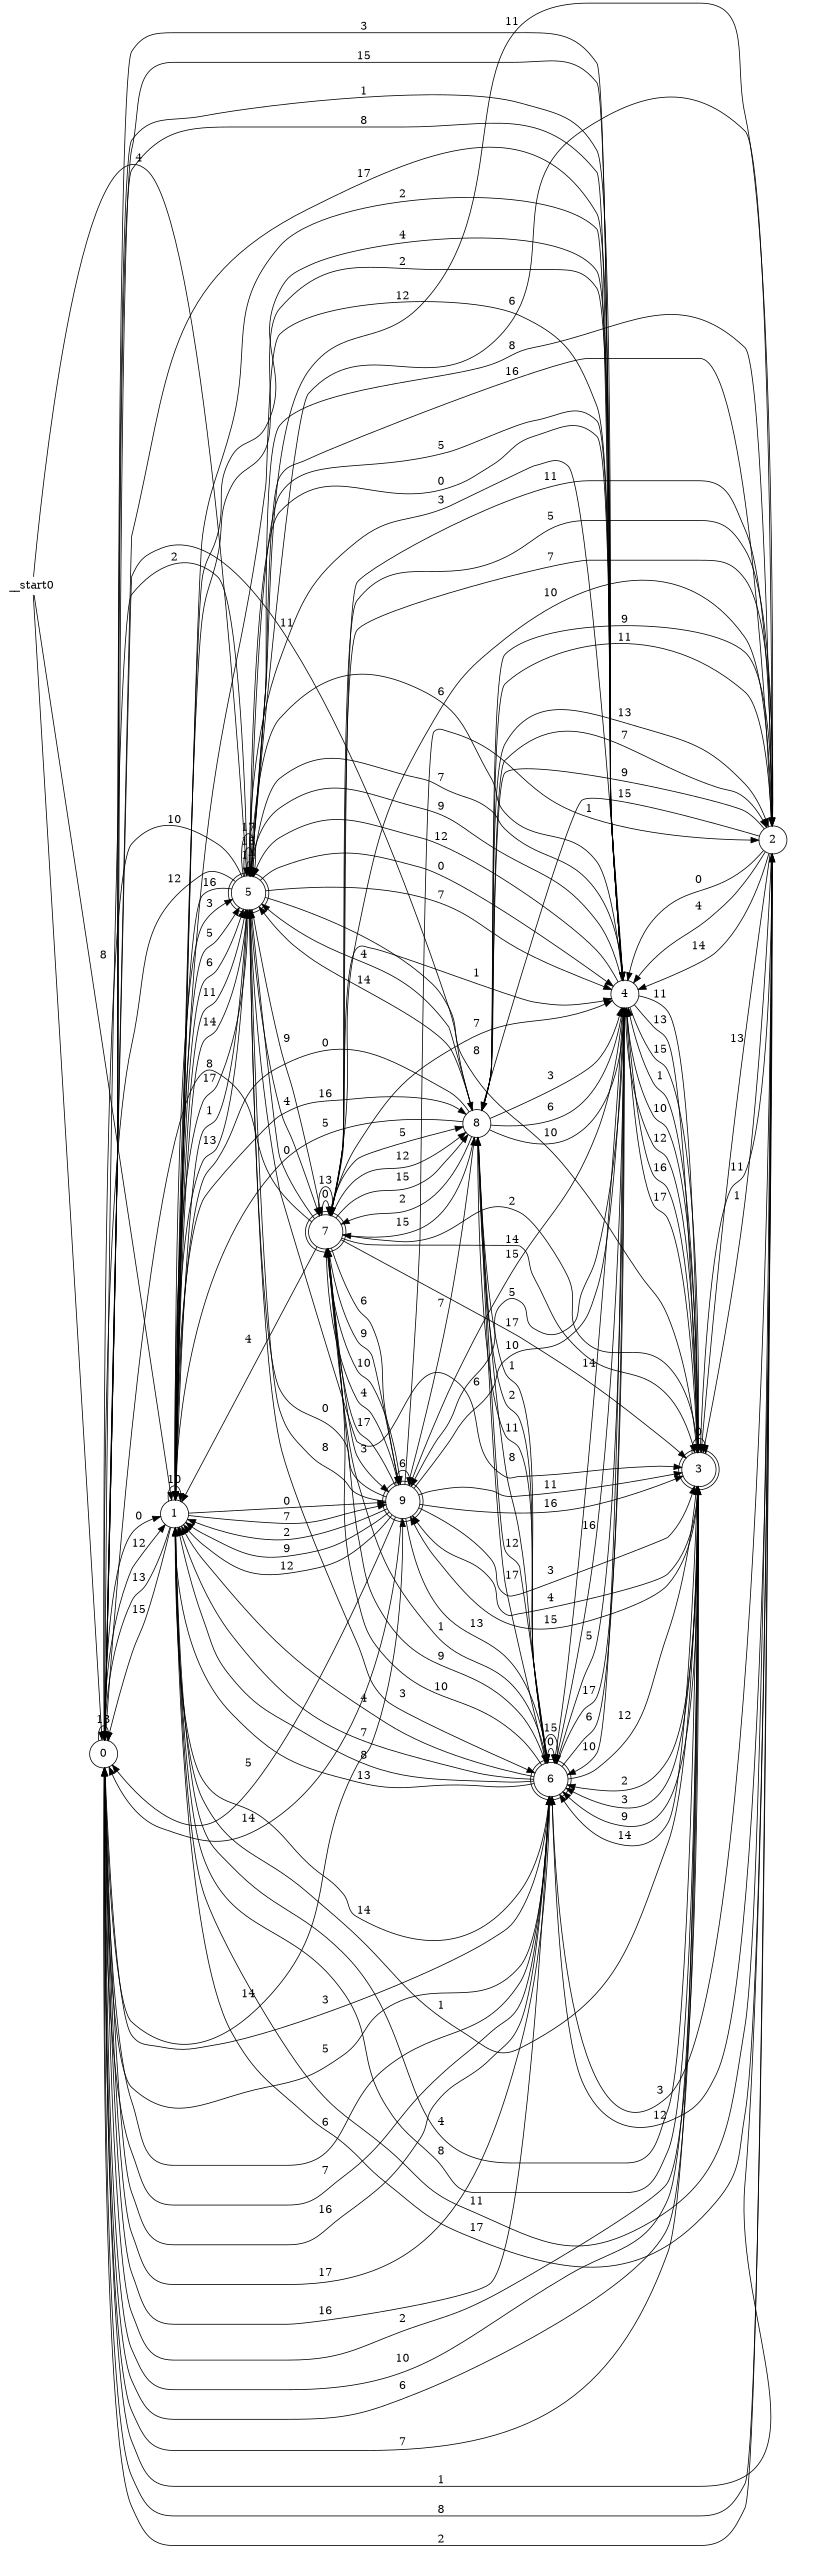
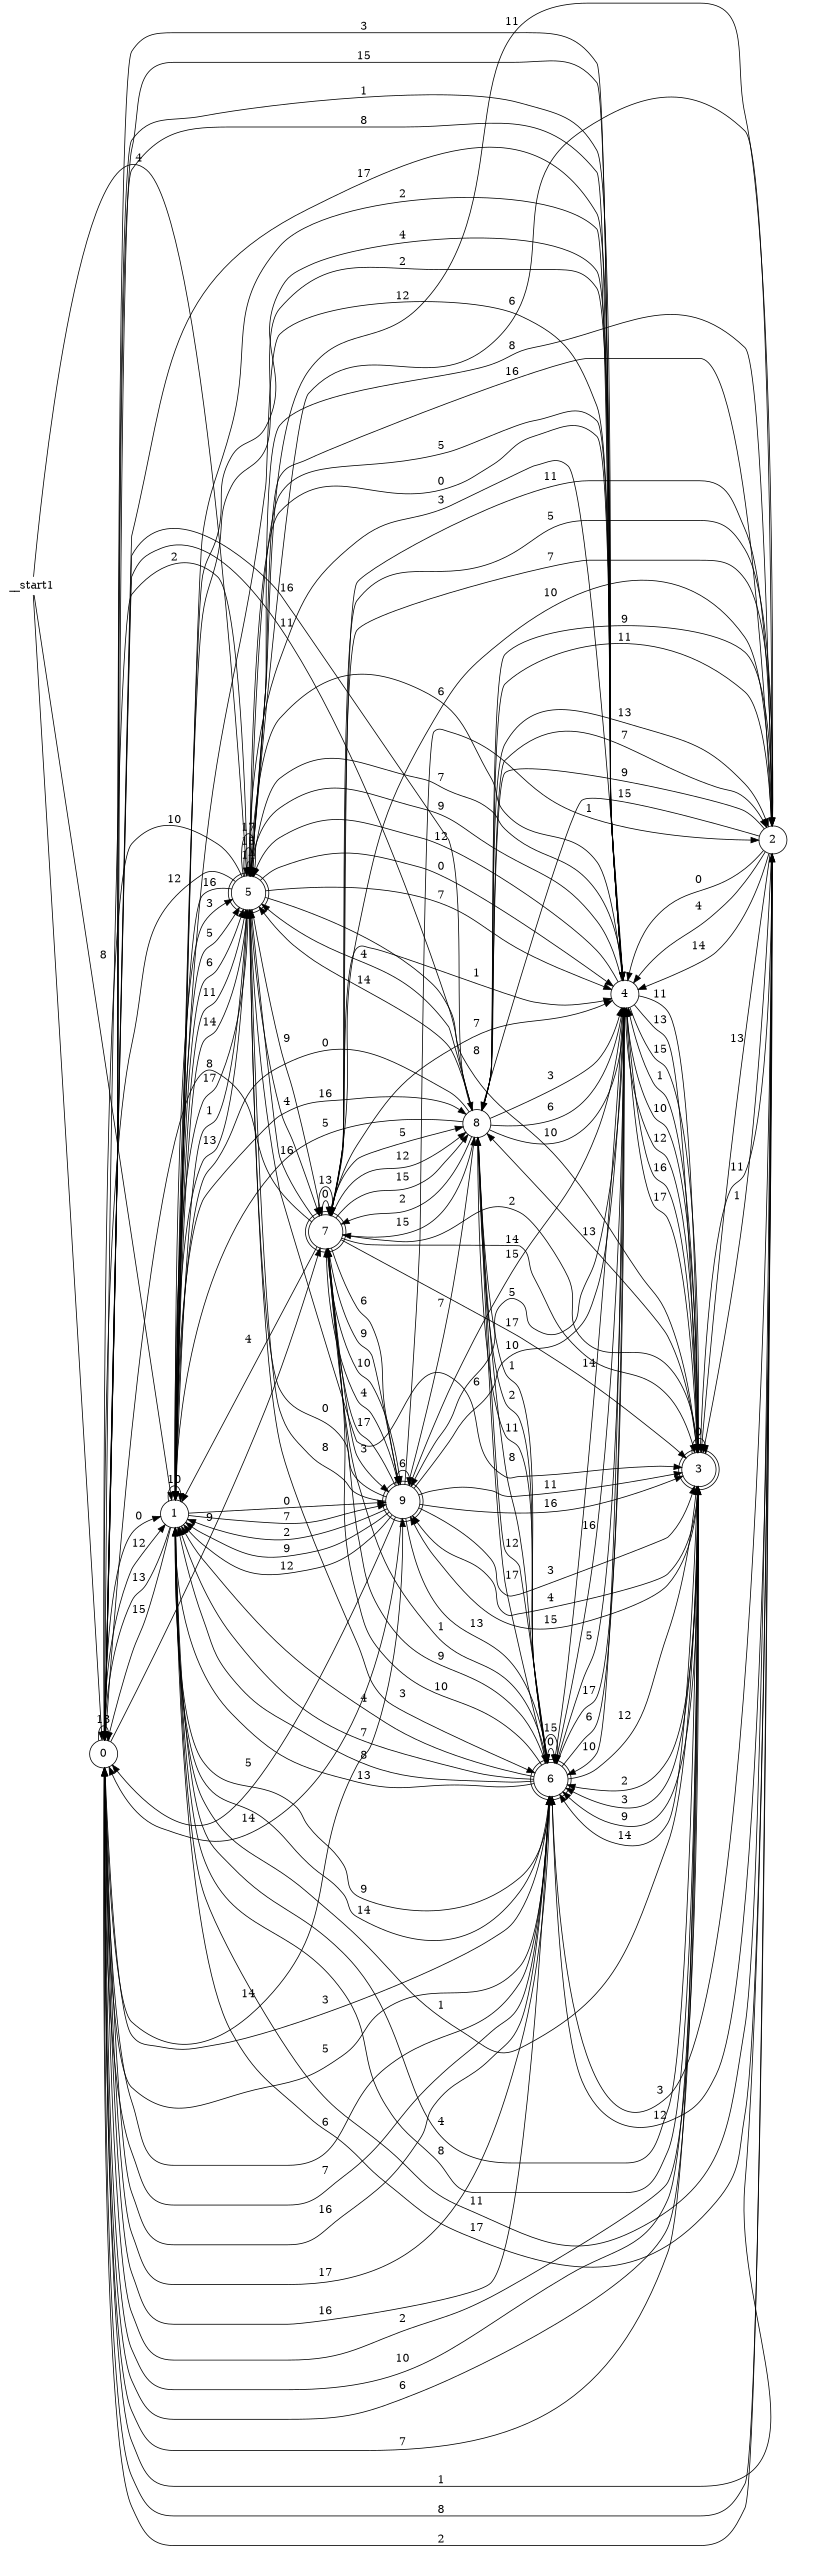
edge "8" -> "0": added, label "16"
node "__start0": label "__start0" -> "__start1"
edge "7" -> "5": label "0" -> "16"
edge "3" -> "8": added, label "13"
edge "0" -> "7": added, label "9"
edge "1" -> "6": added, label "9"
